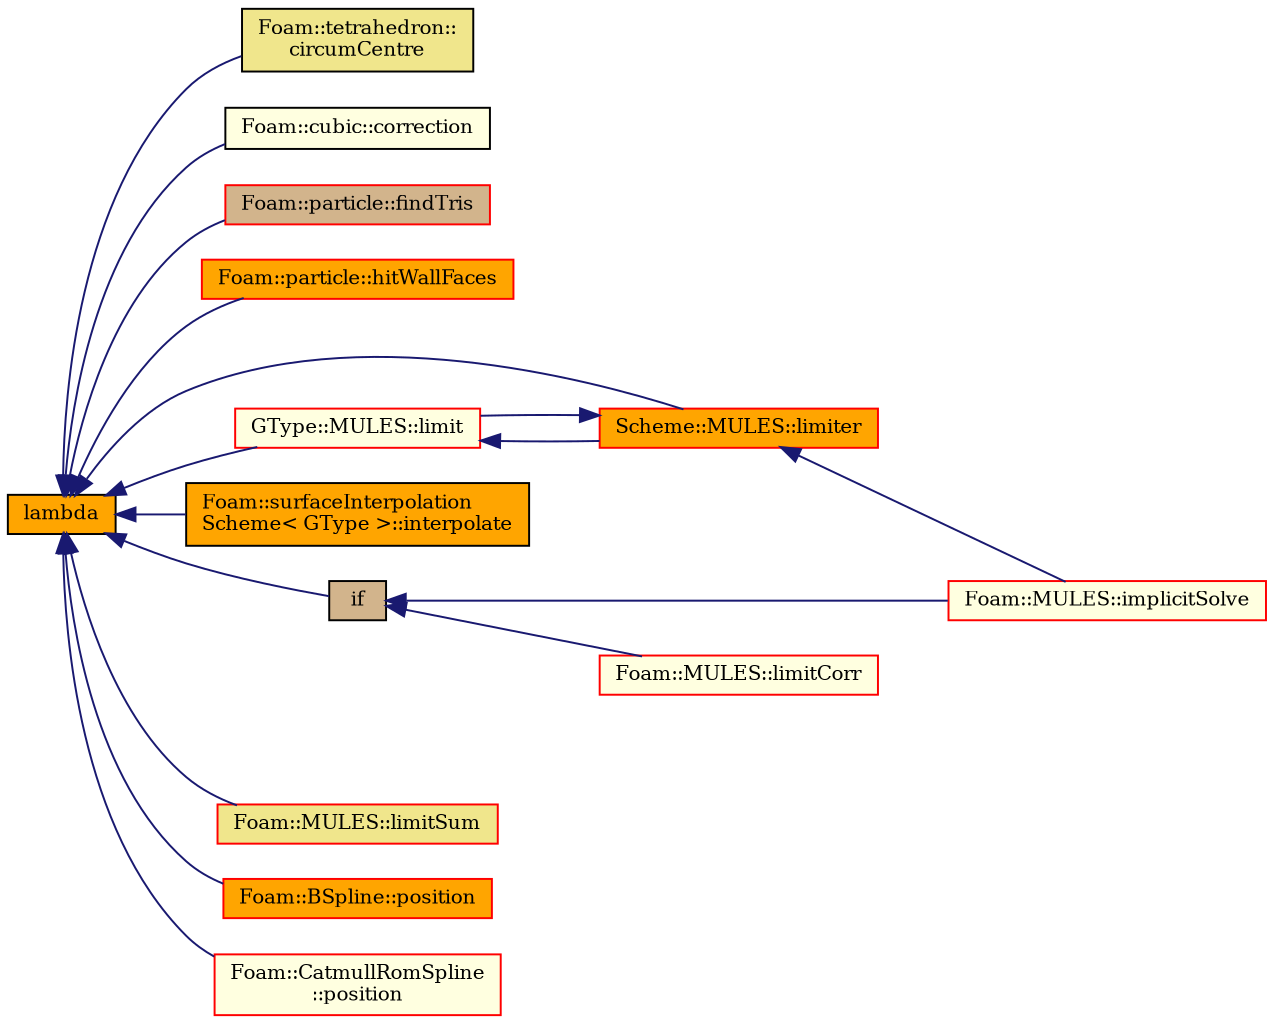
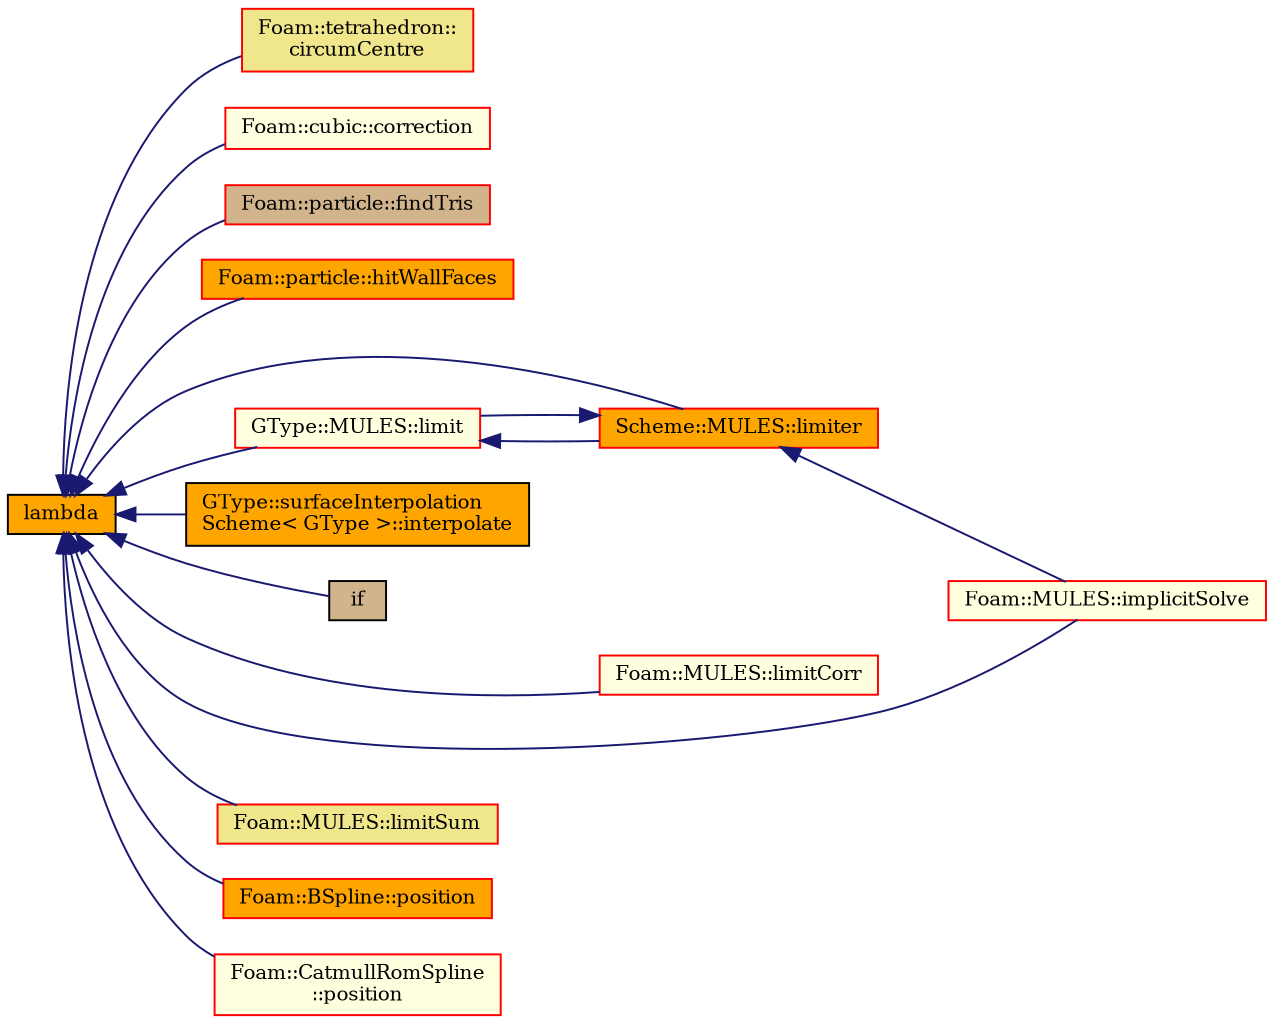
node "Foam::tetrahedron:: circumCentre": color black -> red
node "Foam::cubic::correction": color black -> red
node "Foam::surfaceInterpolation Scheme< GType >::interpolate": label "Foam::surfaceInterpolation Scheme< GType >::interpolate" -> "GType::surfaceInterpolation Scheme< GType >::interpolate"
edge "Foam::MULES::implicitSolve" -> "if": now "Foam::MULES::implicitSolve" -> "lambda"
edge "Foam::MULES::limitCorr" -> "if": now "Foam::MULES::limitCorr" -> "lambda"
